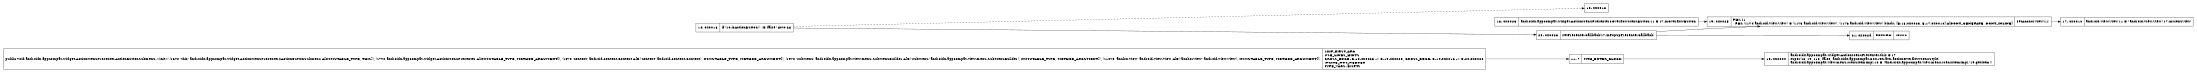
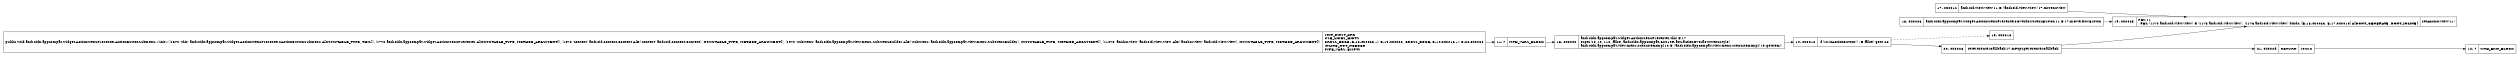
edge "19: 0x0025" -> "17: 0x001c": reversed
edge "13: 0x0000" -> "14: 0x0016": added
node "12: ?": added
node "11: ?": text "MTH_ENTER_BLOCK" -> "MTH_VARS_BLOCK"
